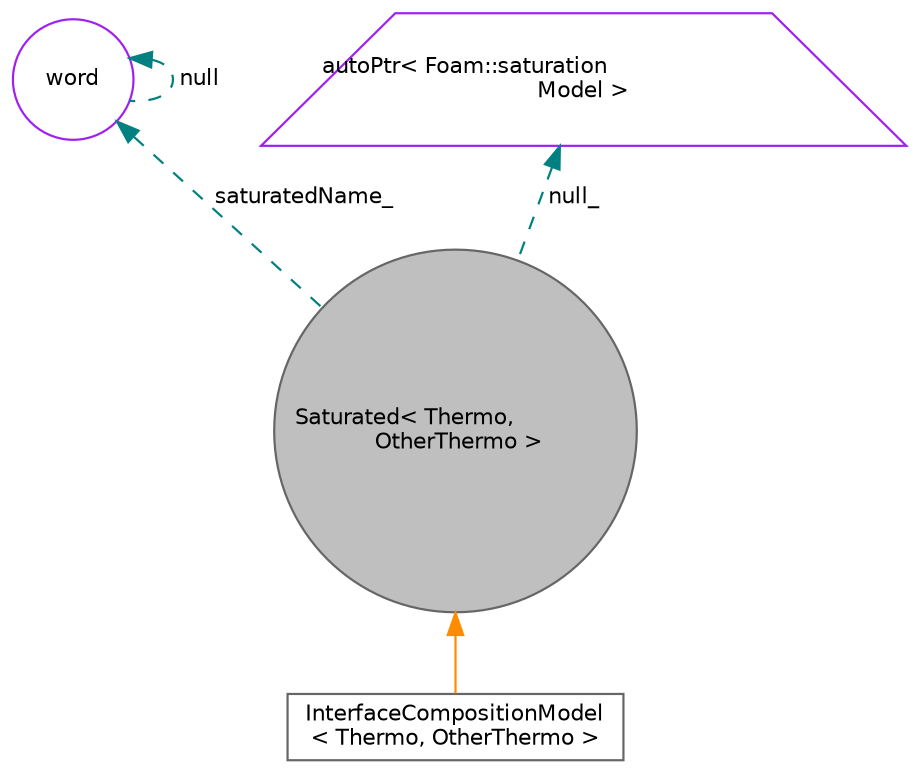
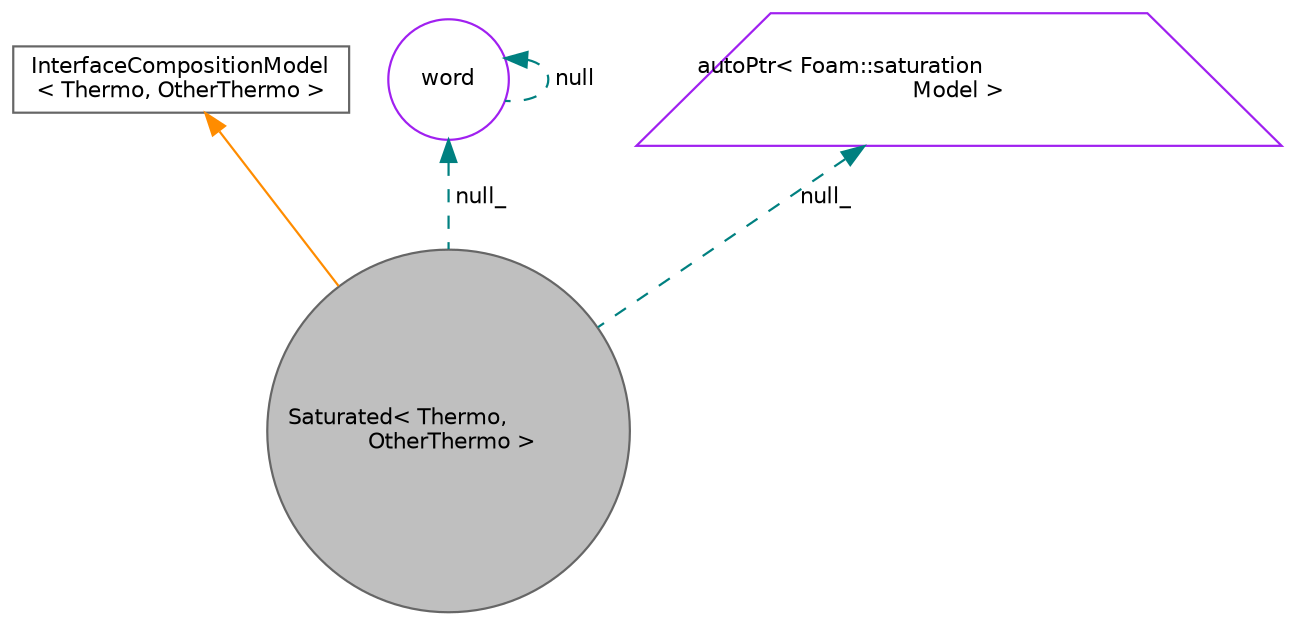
edge "Saturated< Thermo, OtherThermo >" -> "word": label " saturatedName_" -> " null_"
edge "InterfaceCompositionModel < Thermo, OtherThermo >" -> "Saturated< Thermo, OtherThermo >": reversed
